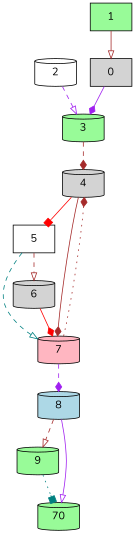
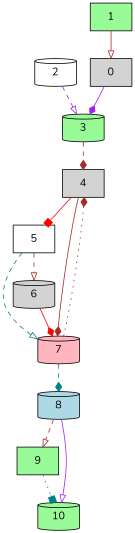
node "4": shape cylinder -> box
edge "7" -> "8": color purple -> teal
node "9": shape cylinder -> box
node "70": label "70" -> "10"
